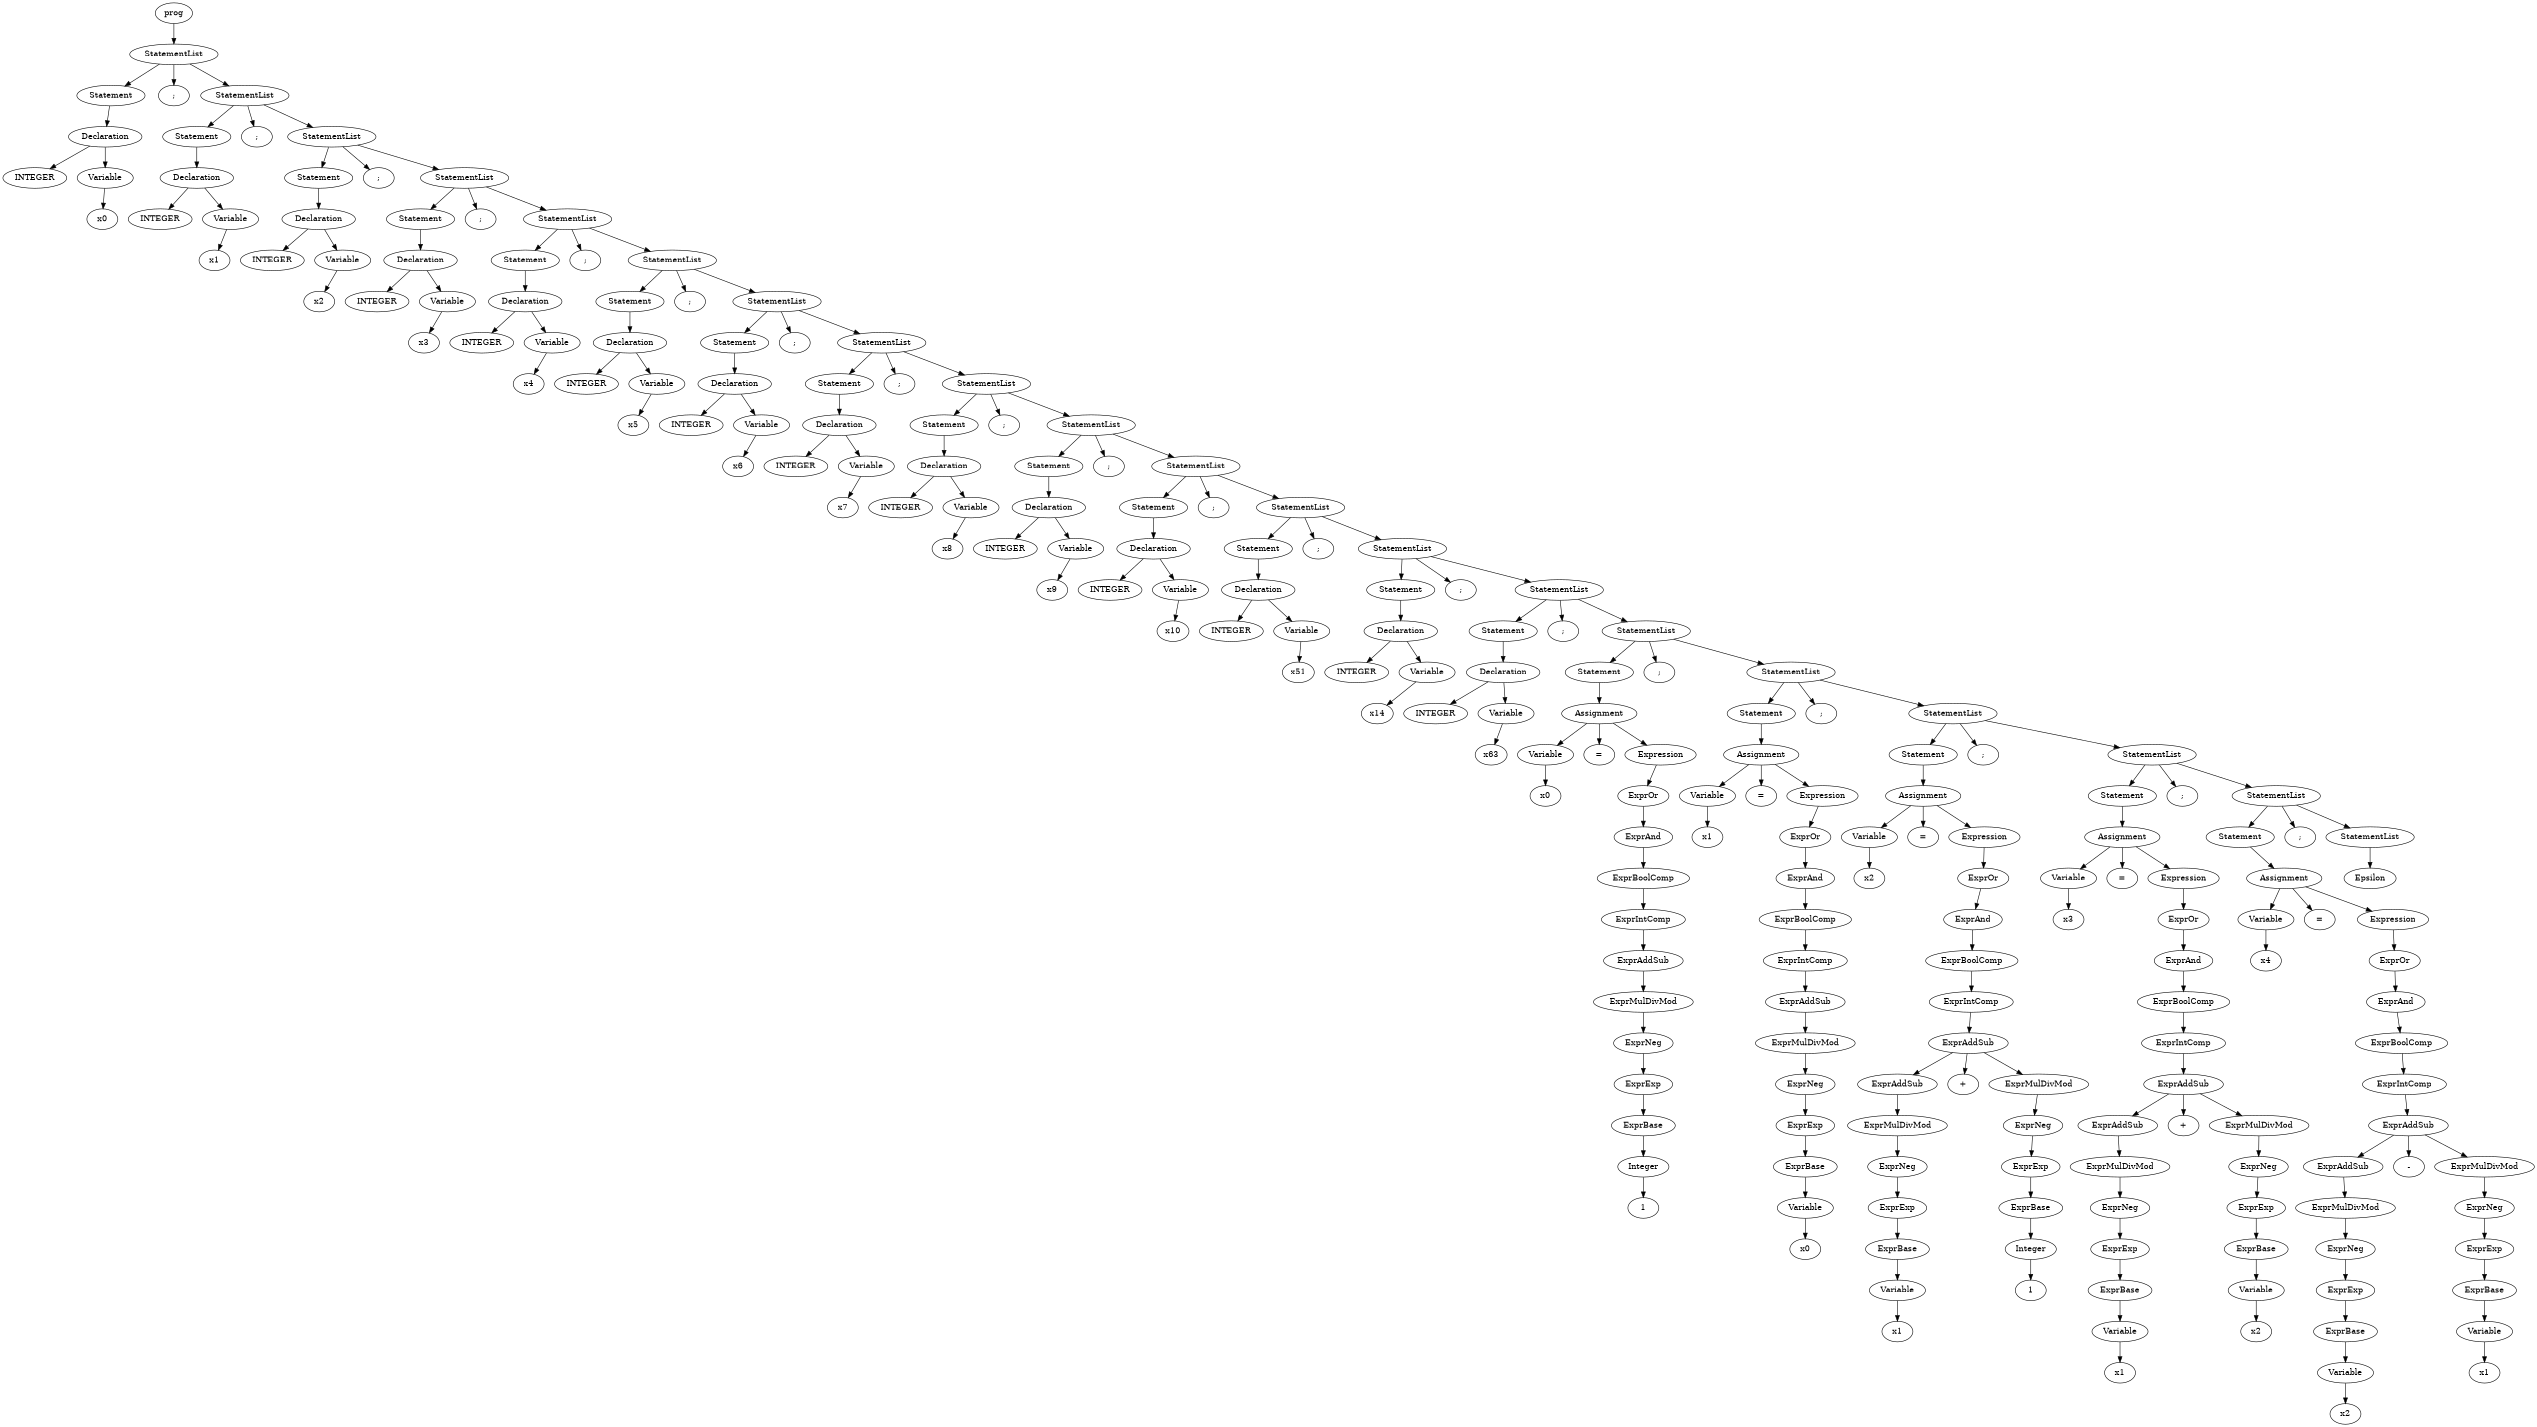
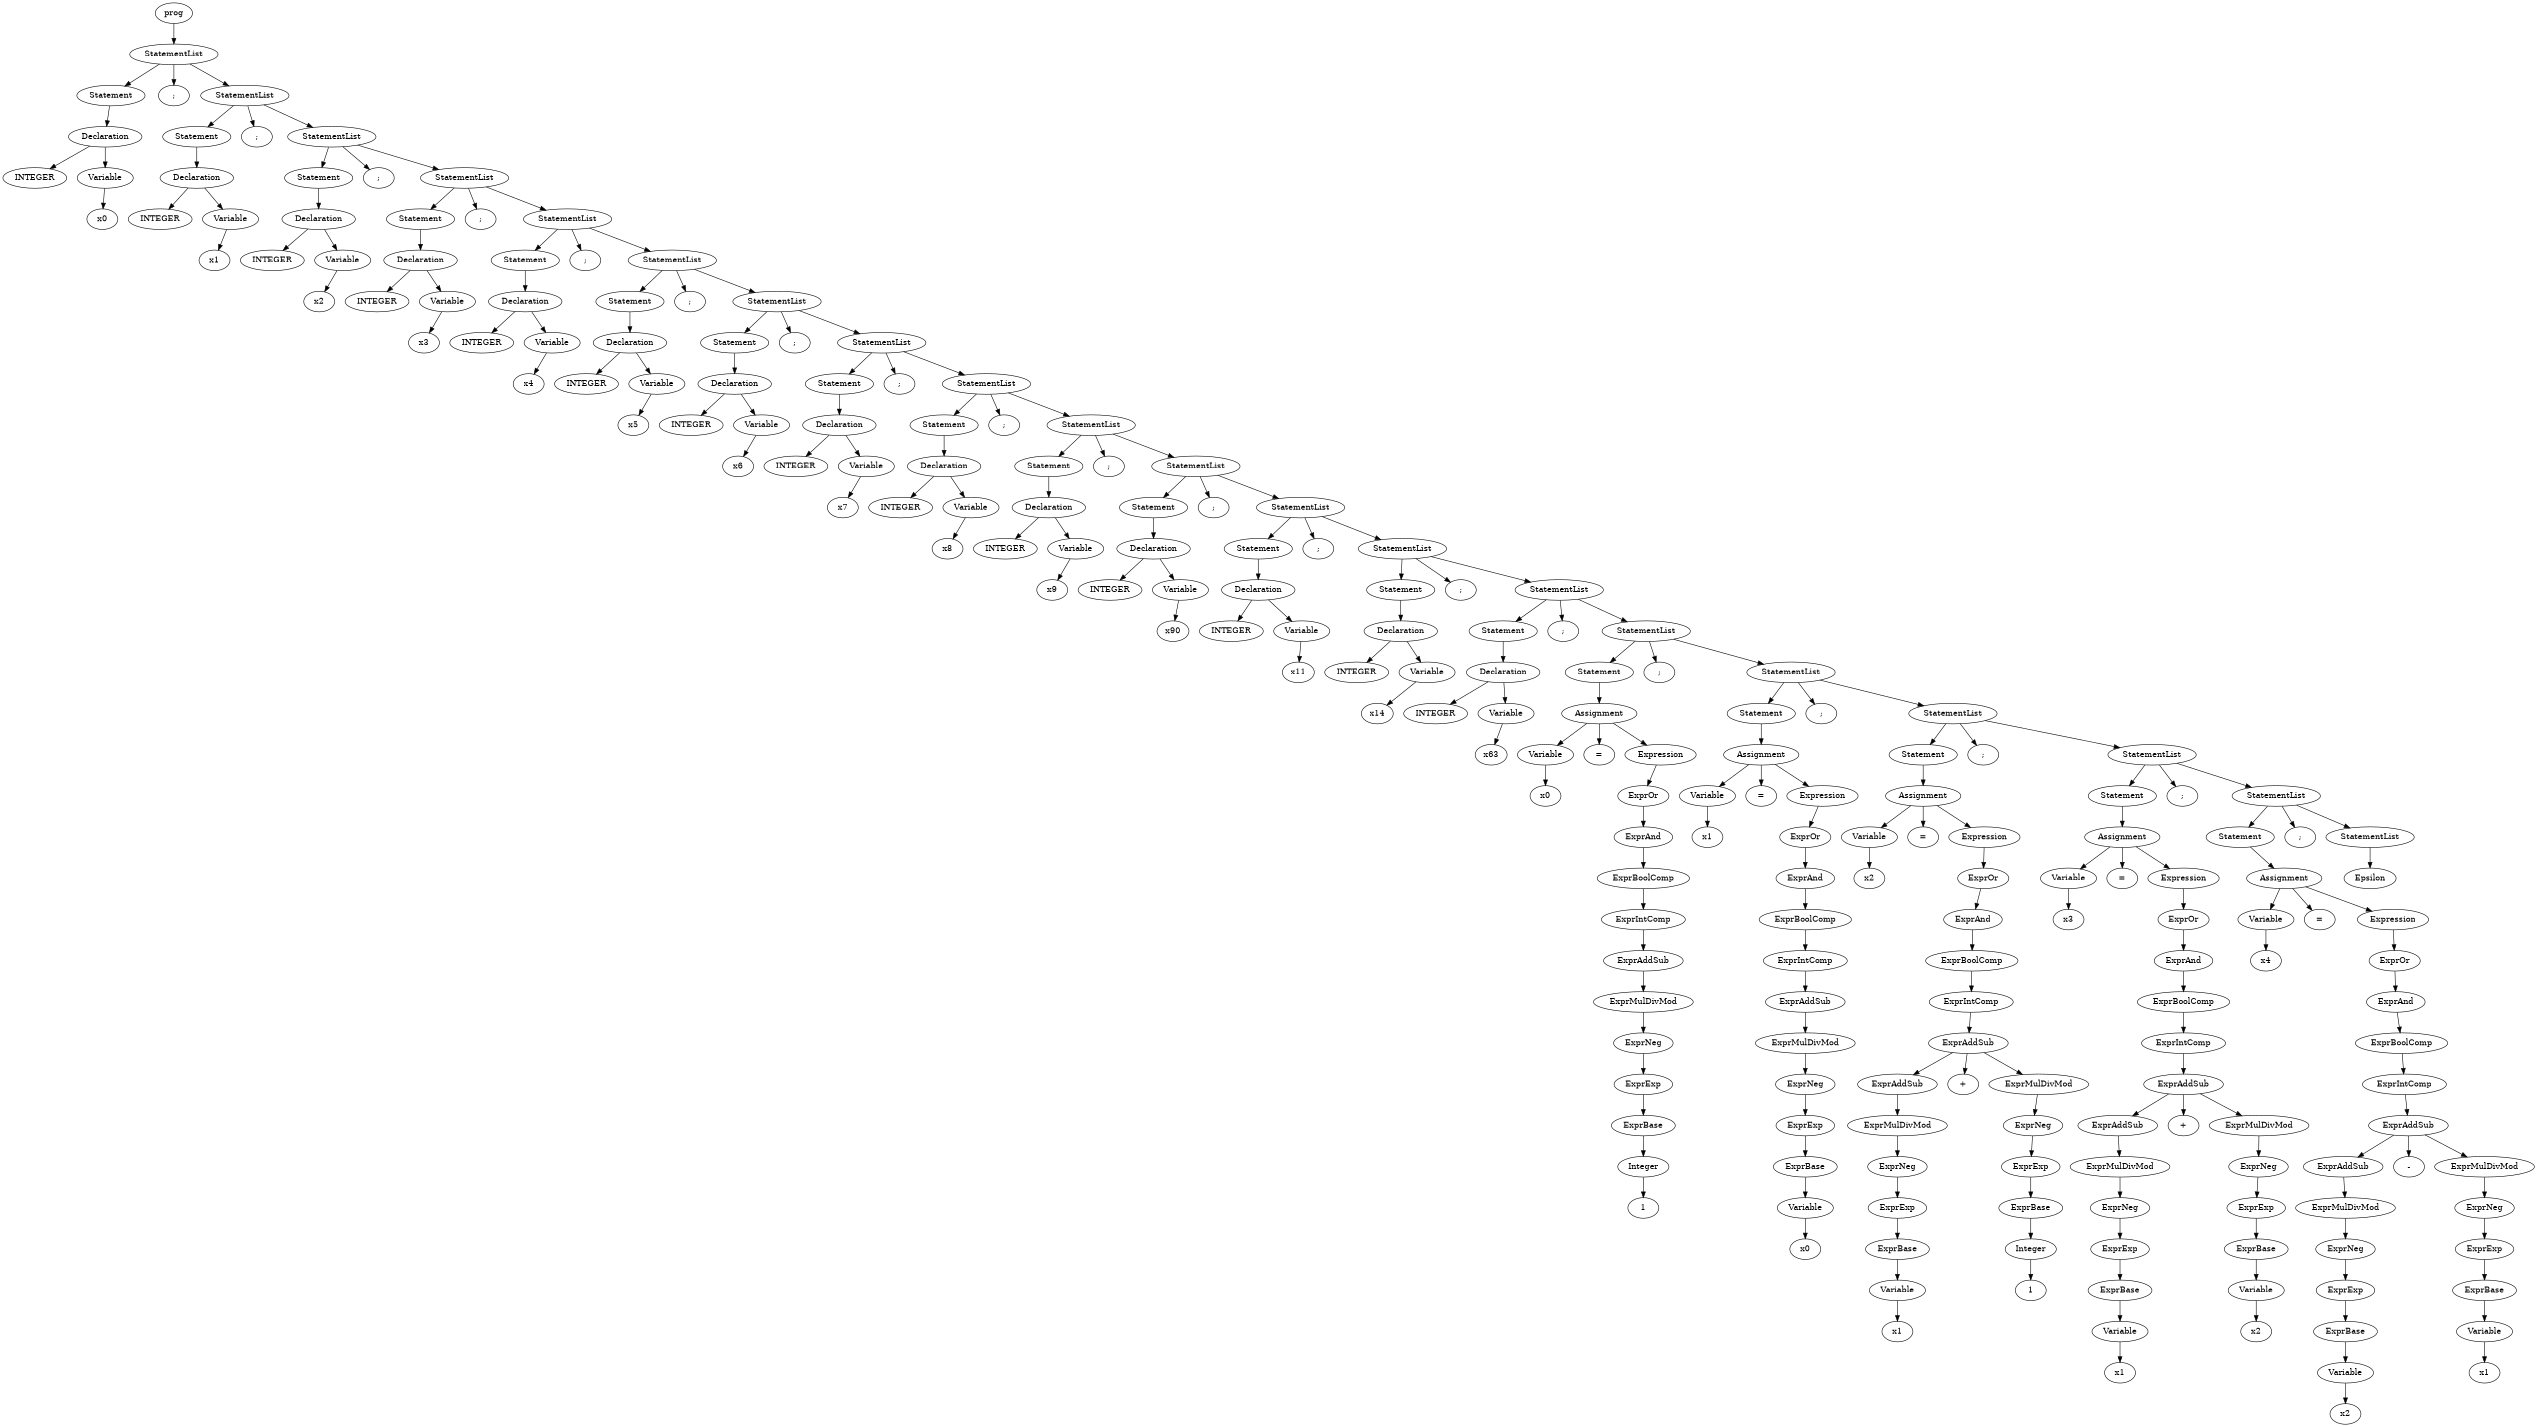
node "x10": label "x10" -> "x90"
node "x51": label "x51" -> "x11"
